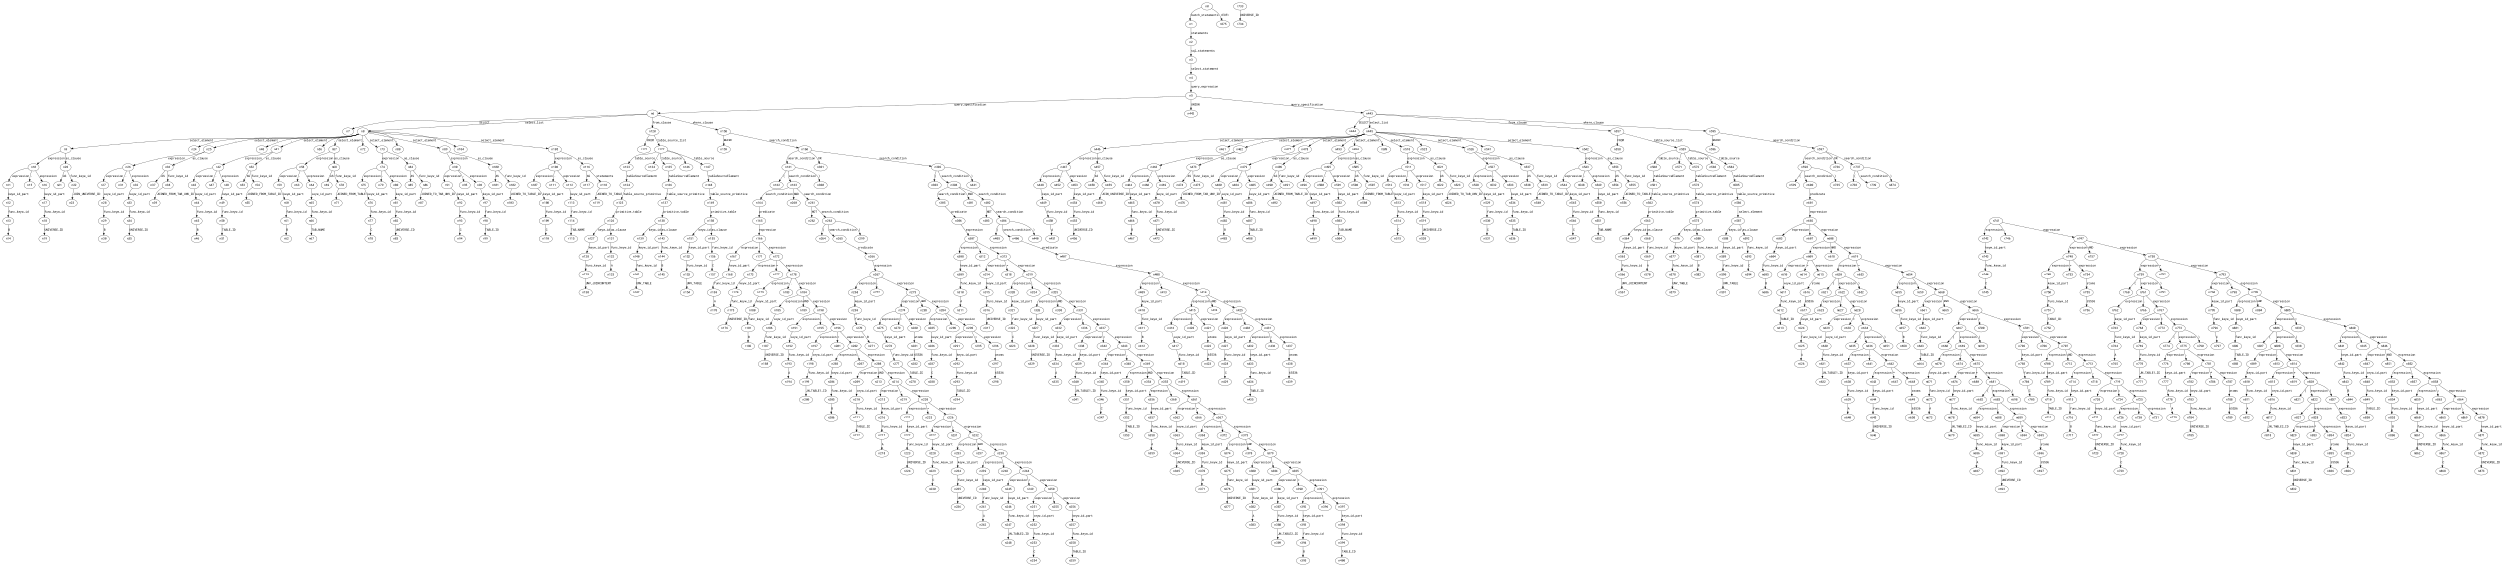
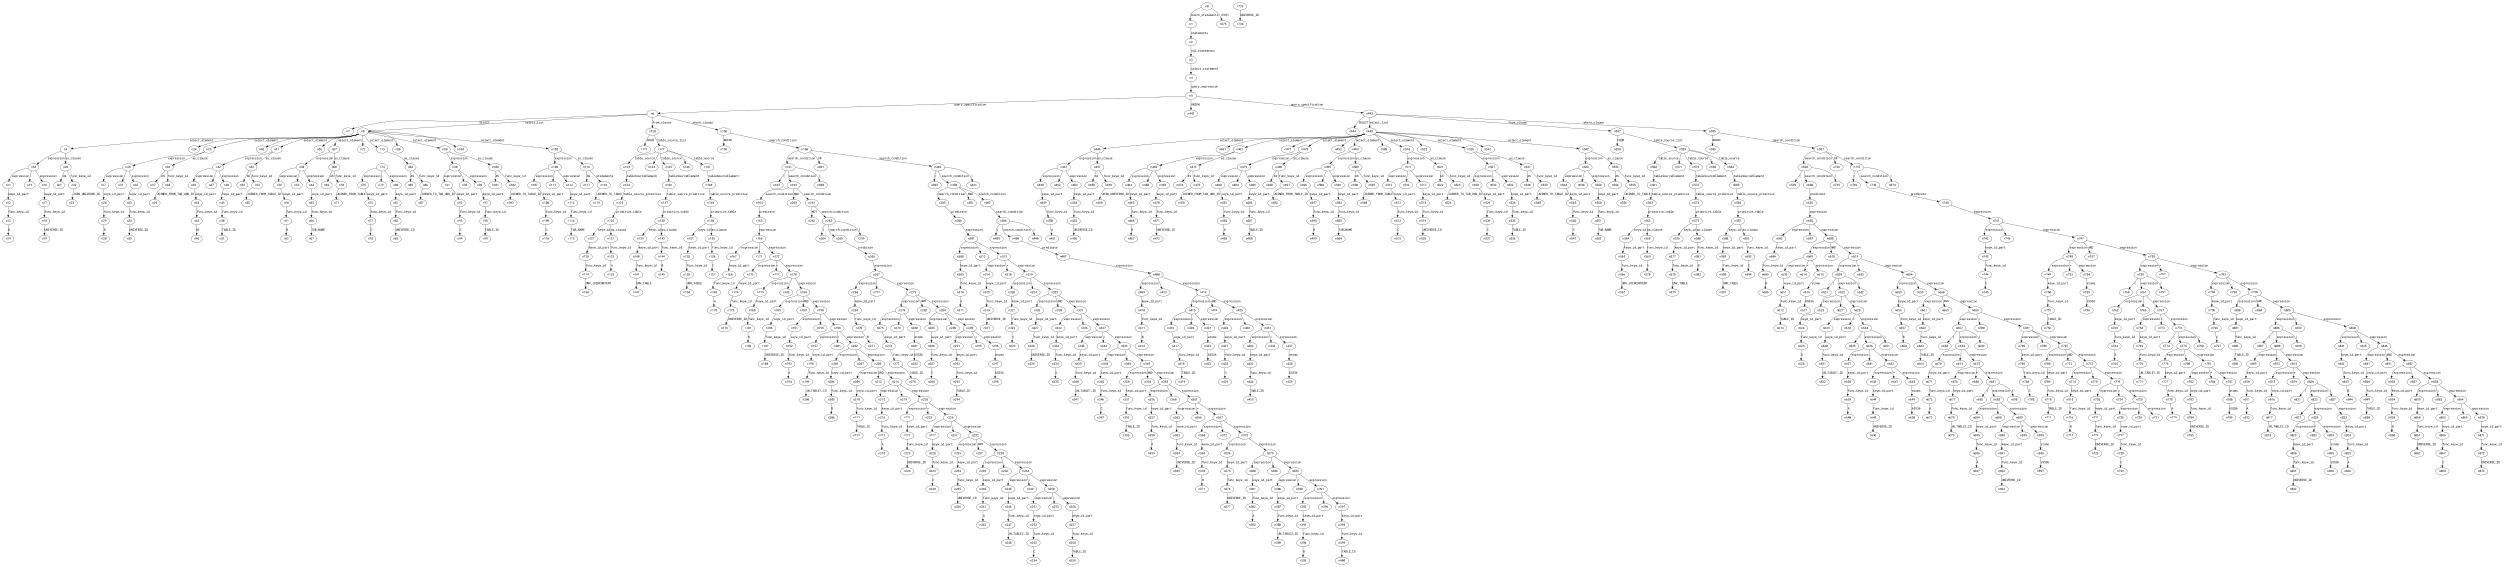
edge "n73" -> "n74": removed, label "expression"
node "n740": added
edge "n586" -> "n587": label "select_element" -> "primitive_table"
node "n403": removed
edge "n45" -> "n46": label "B" -> "AS"
node "n378": removed
